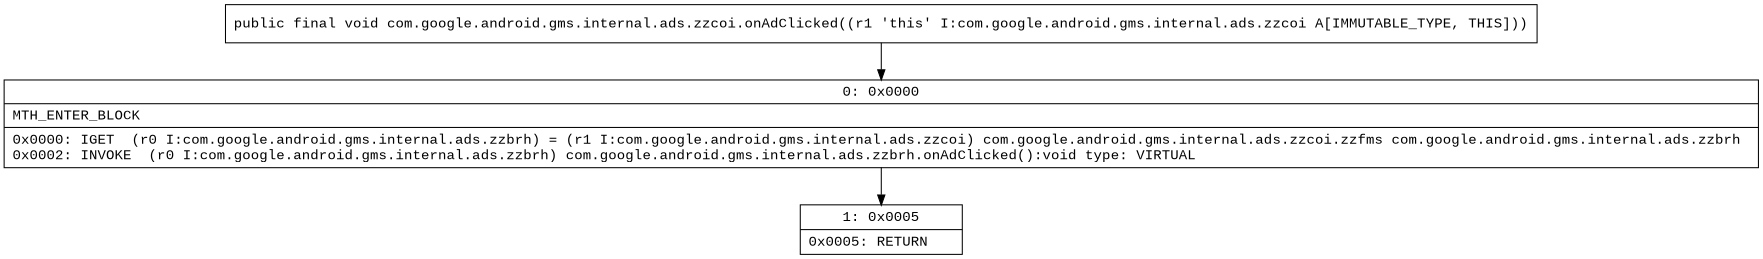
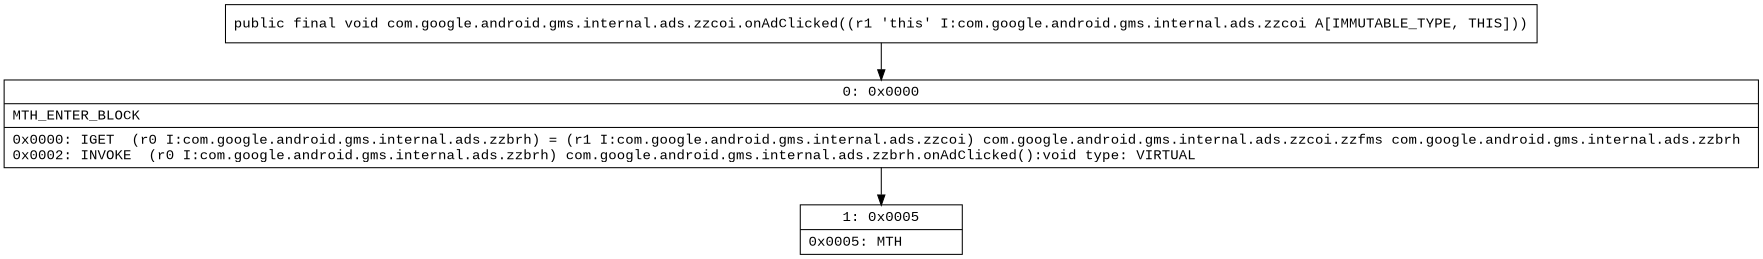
node "1: 0x0005": text "0x0005: RETURN" -> "0x0005: MTH"
